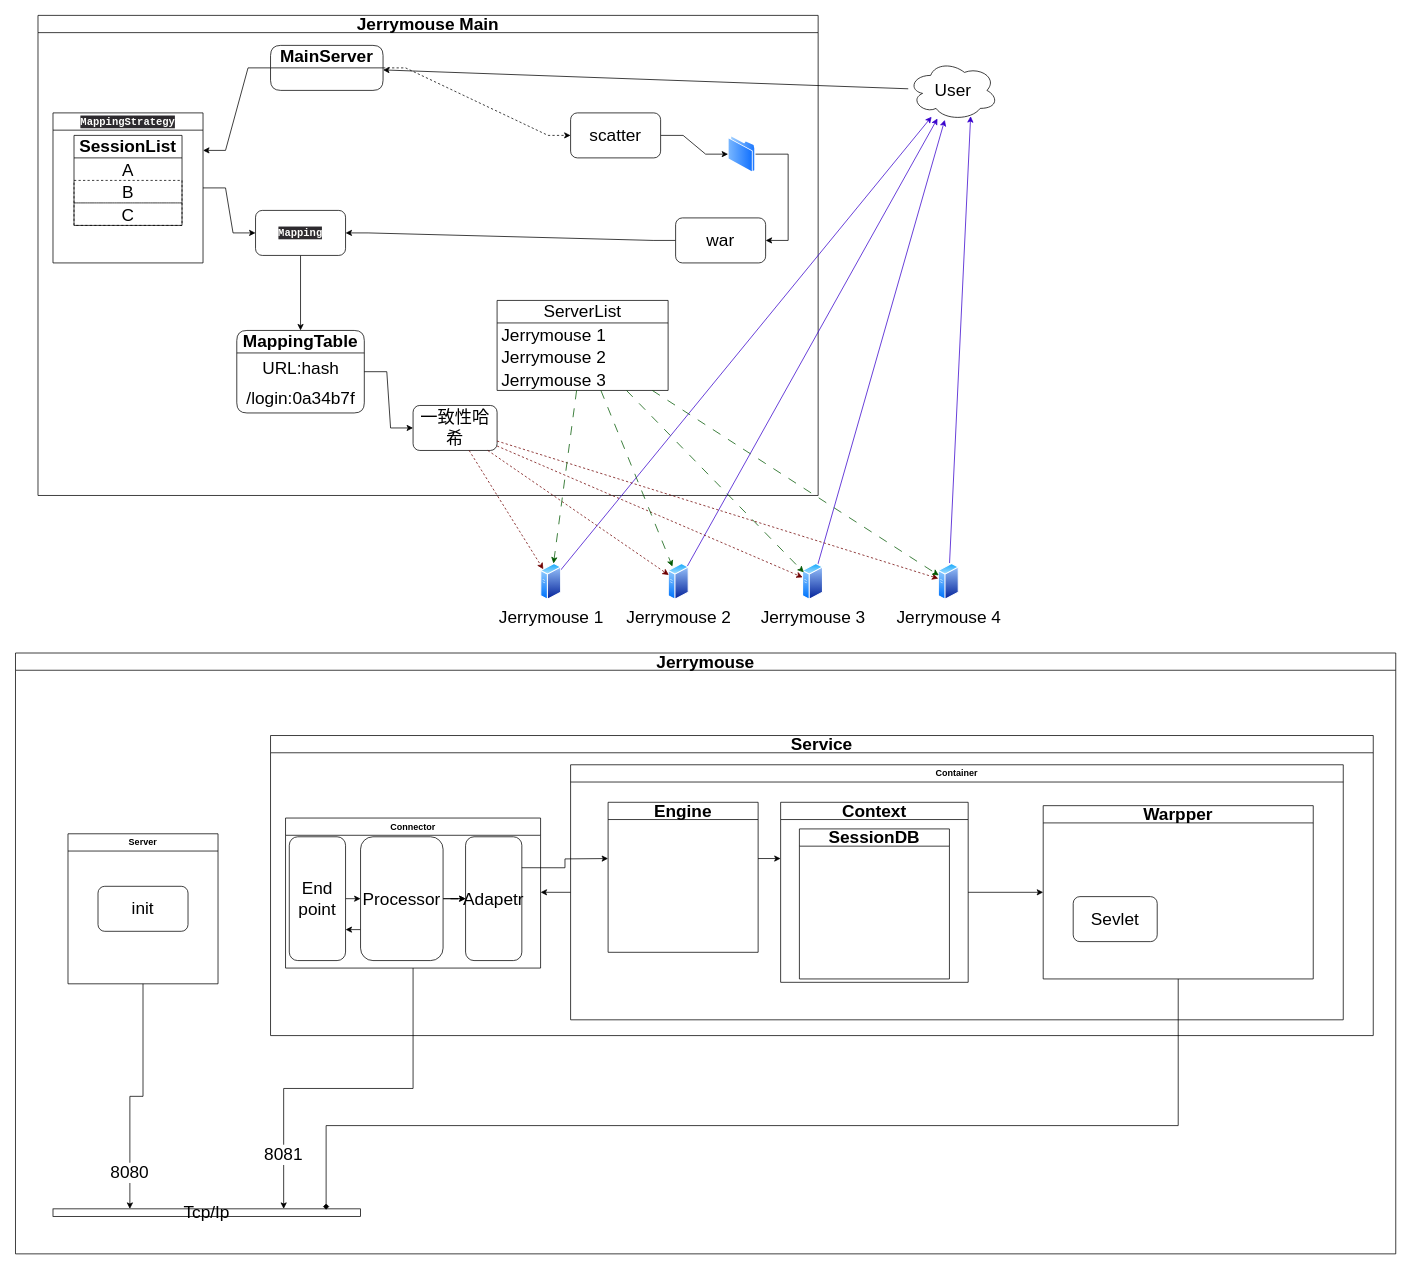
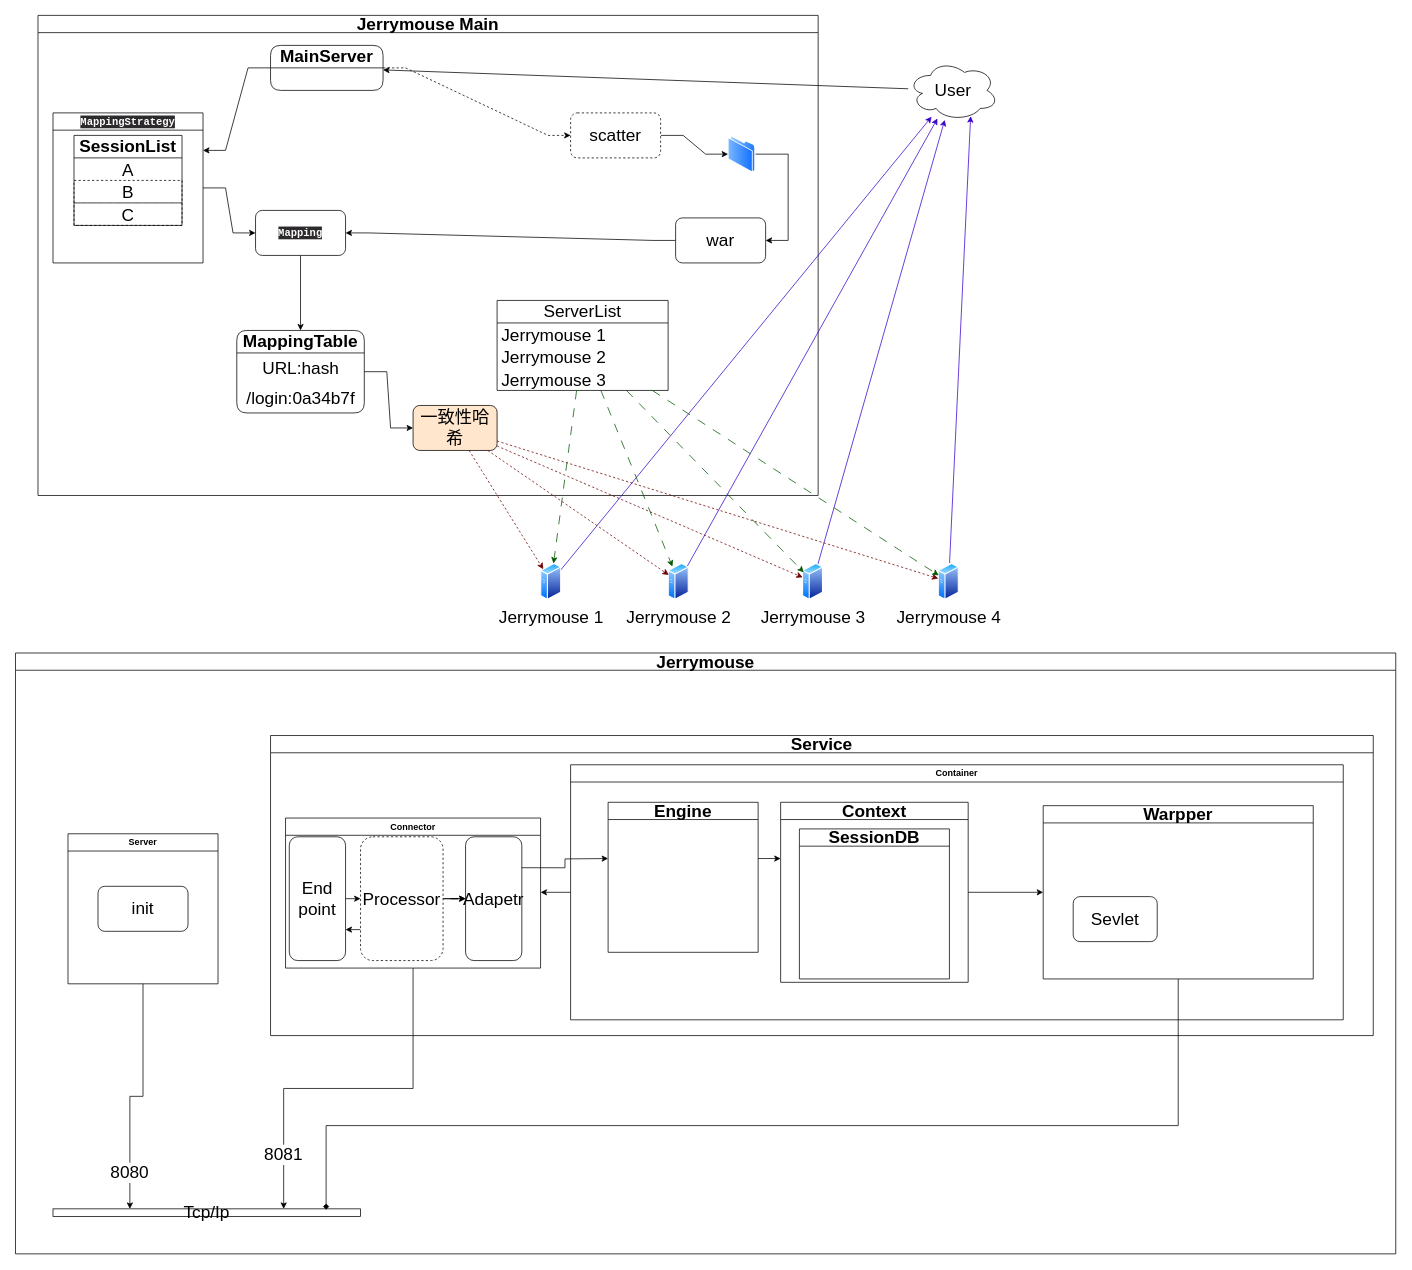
node "scatter": style solid -> dashed
node "一致性哈希": fillcolor #ffffff -> #ffe6cc
node "Processor": style solid -> dashed
